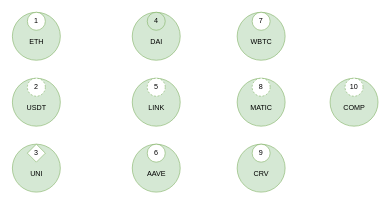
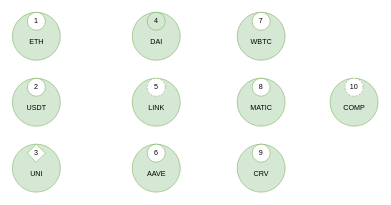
node "2": style dashed -> solid
node "8": style dashed -> solid
